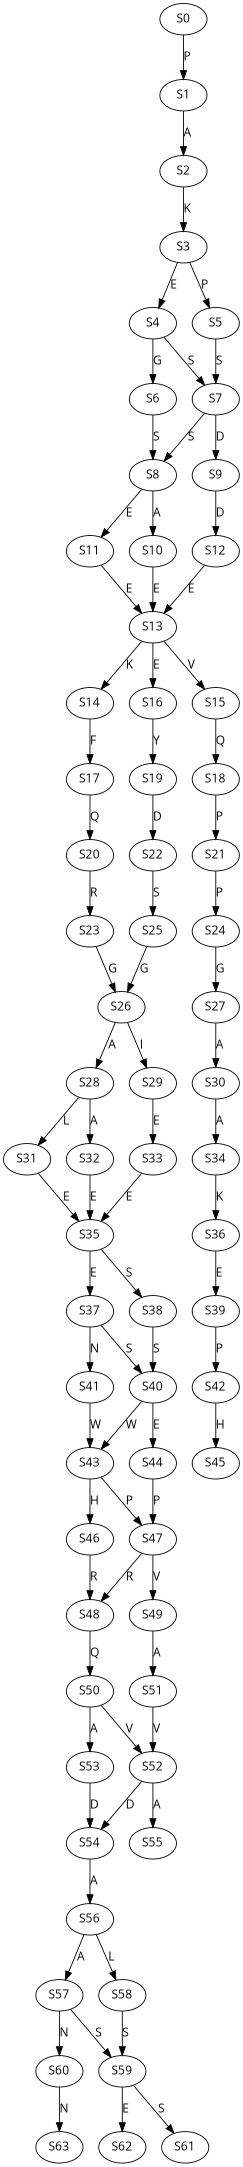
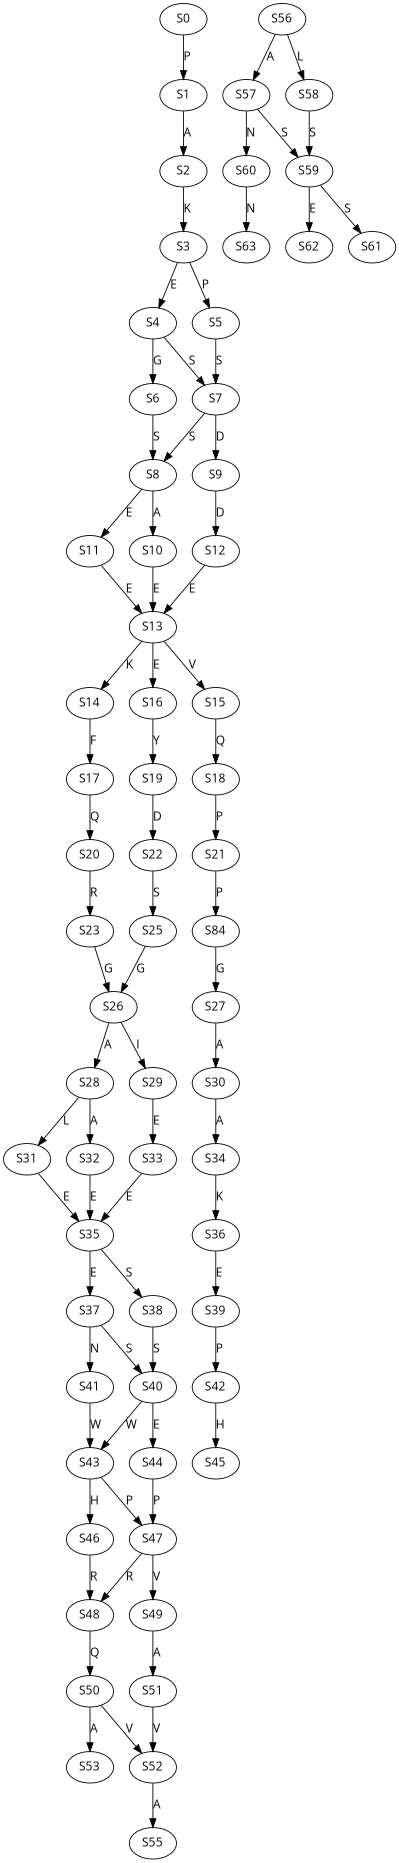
node "S24": label "S24" -> "S84"
node "S54": removed
